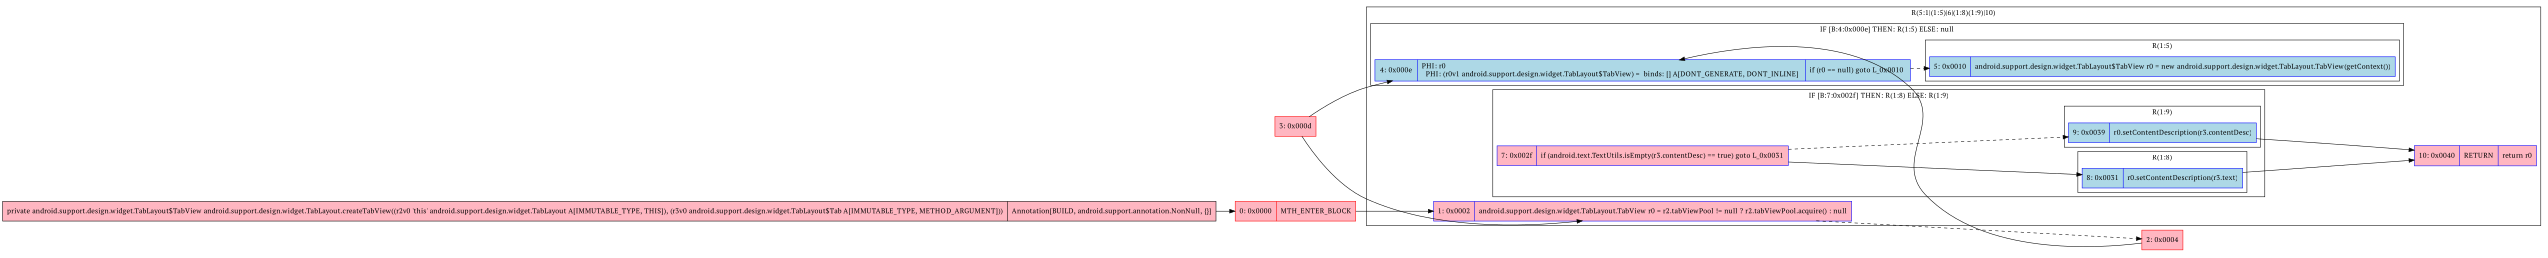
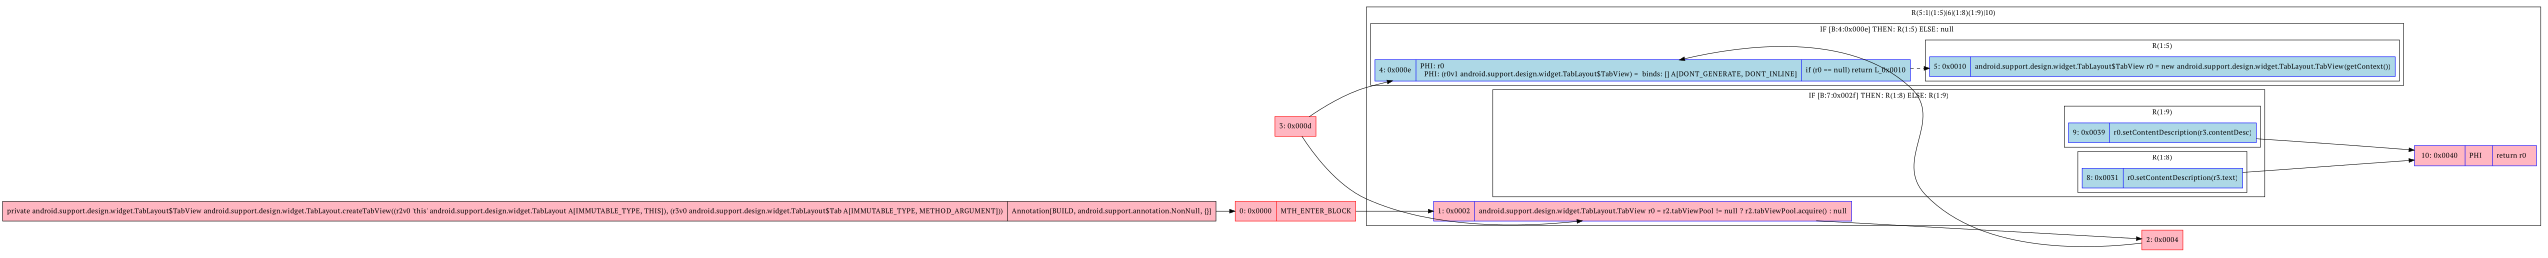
node "4: 0x000e": text "if (r0 == null) goto L_0x0010" -> "if (r0 == null) return L_0x0010"
node "10: 0x0040": text "RETURN" -> "PHI"
node "7: 0x002f": removed
edge "1: 0x0002" -> "2: 0x0004": style dashed -> solid
